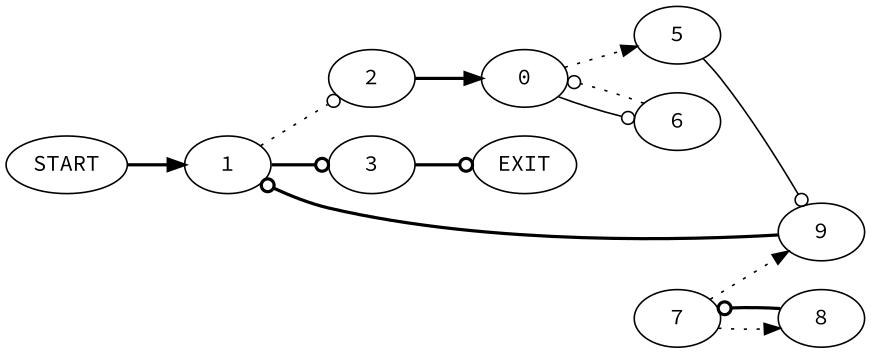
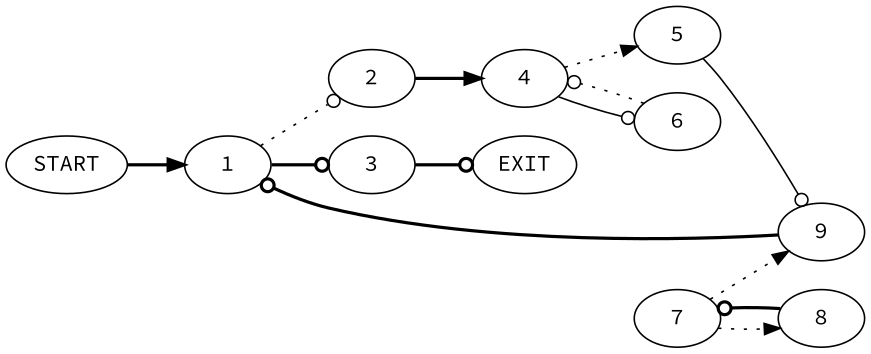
node "0": label "0" -> "4"
